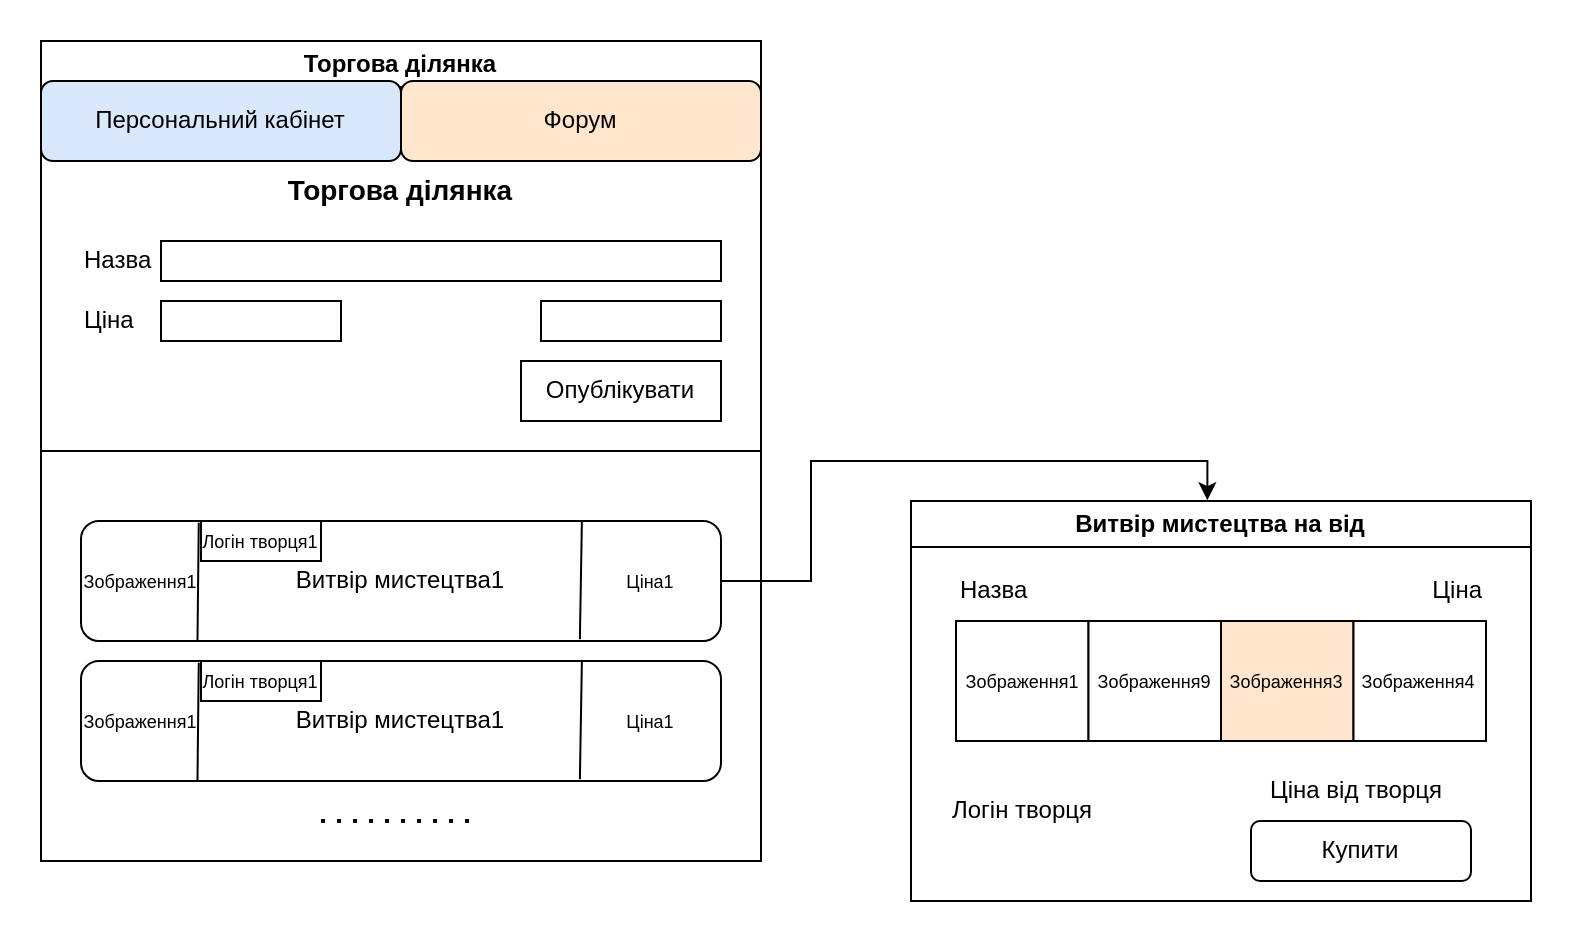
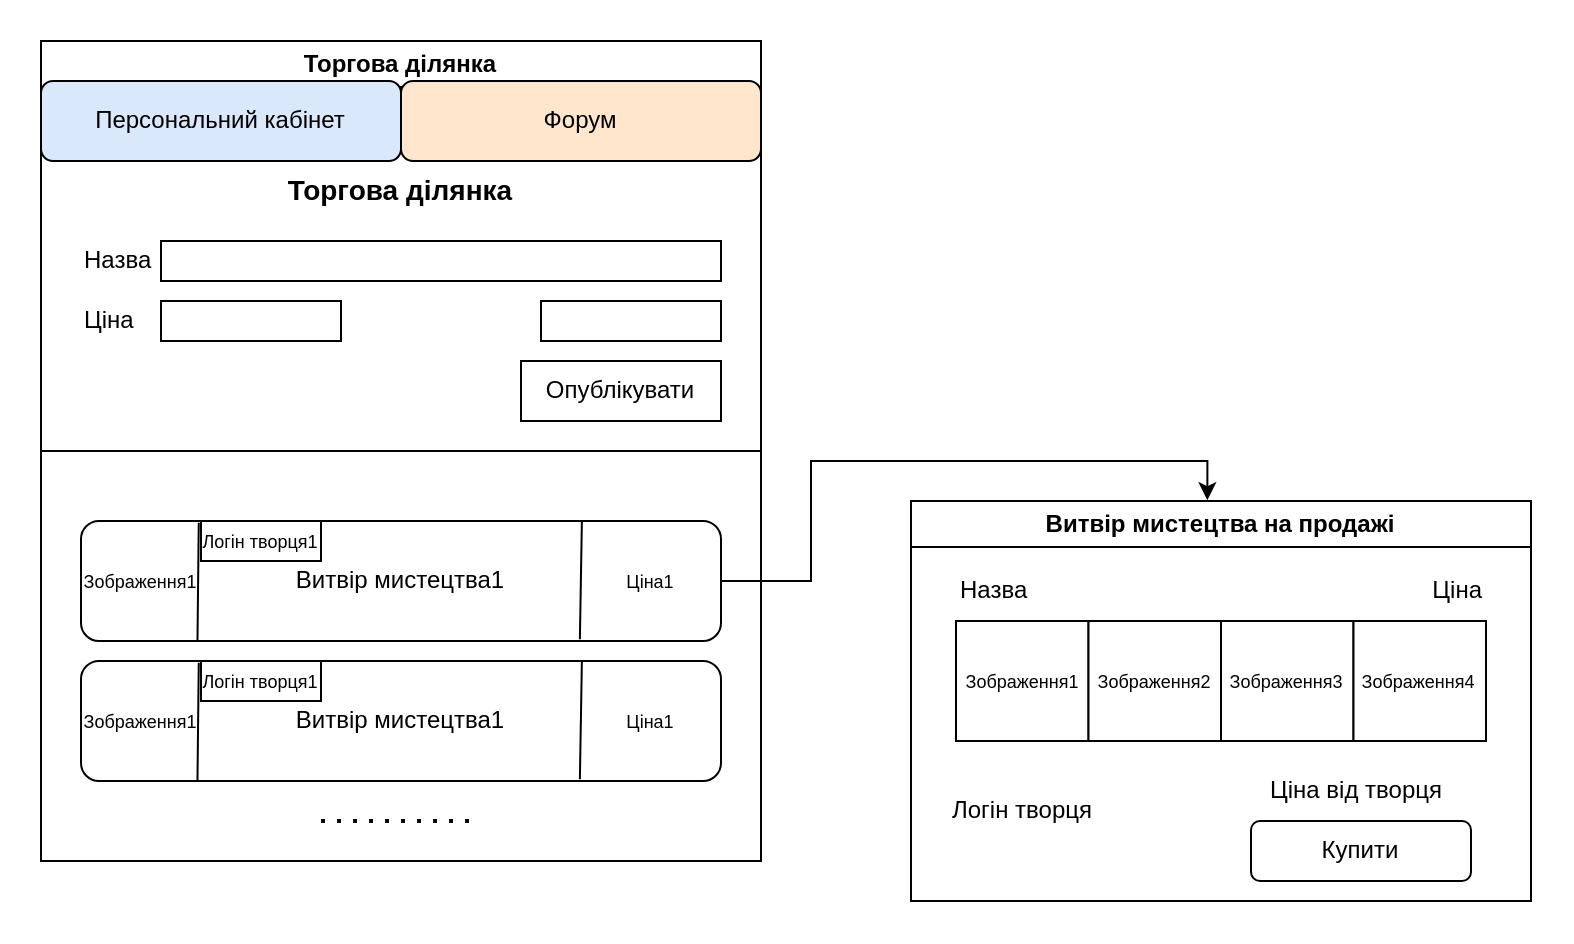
node "Витвір мистецтва на від": label "Витвір мистецтва на від" -> "Витвір мистецтва на продажі"
node "Зображення9": label "Зображення9" -> "Зображення2"
node "Зображення3": fillcolor #ffe6cc -> #ffffff
